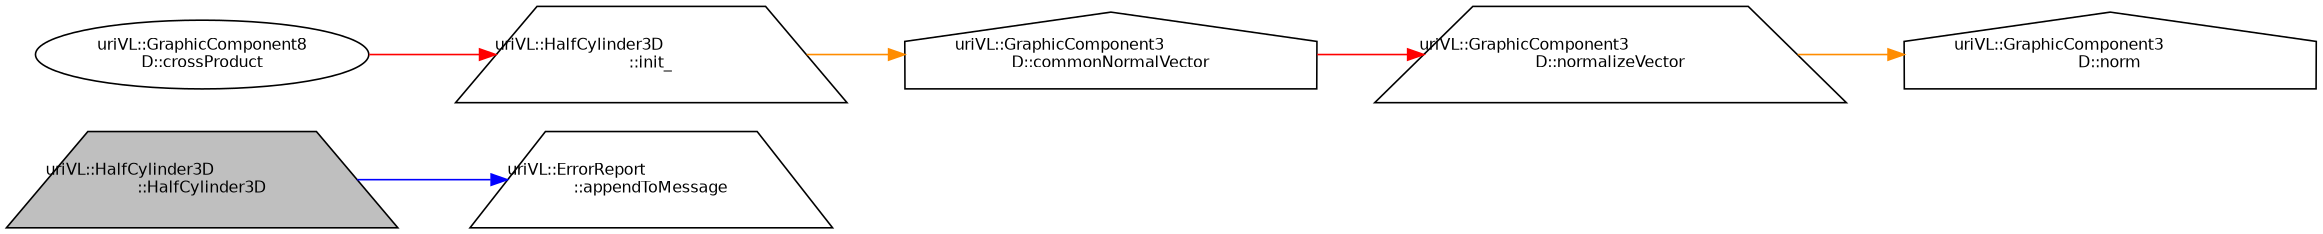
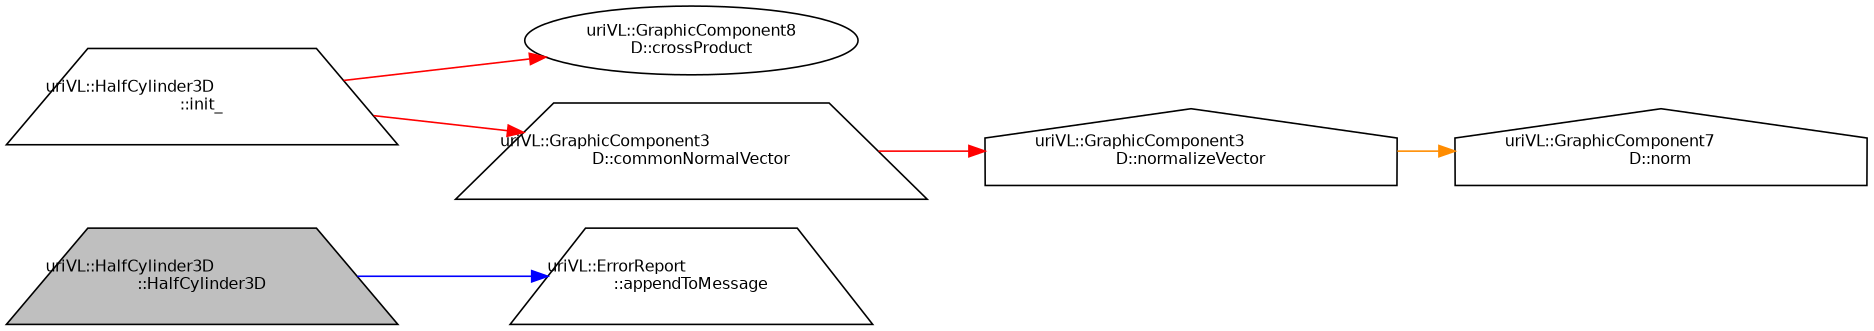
edge "uriVL::GraphicComponent8 D::crossProduct" -> "uriVL::HalfCylinder3D ::init_": reversed
edge "uriVL::HalfCylinder3D ::init_" -> "uriVL::GraphicComponent3 D::commonNormalVector": color darkorange -> red
node "uriVL::GraphicComponent3 D::commonNormalVector": shape house -> trapezium
node "uriVL::GraphicComponent3 D::normalizeVector": shape trapezium -> house
node "uriVL::GraphicComponent3 D::norm": label "uriVL::GraphicComponent3 D::norm" -> "uriVL::GraphicComponent7 D::norm"
